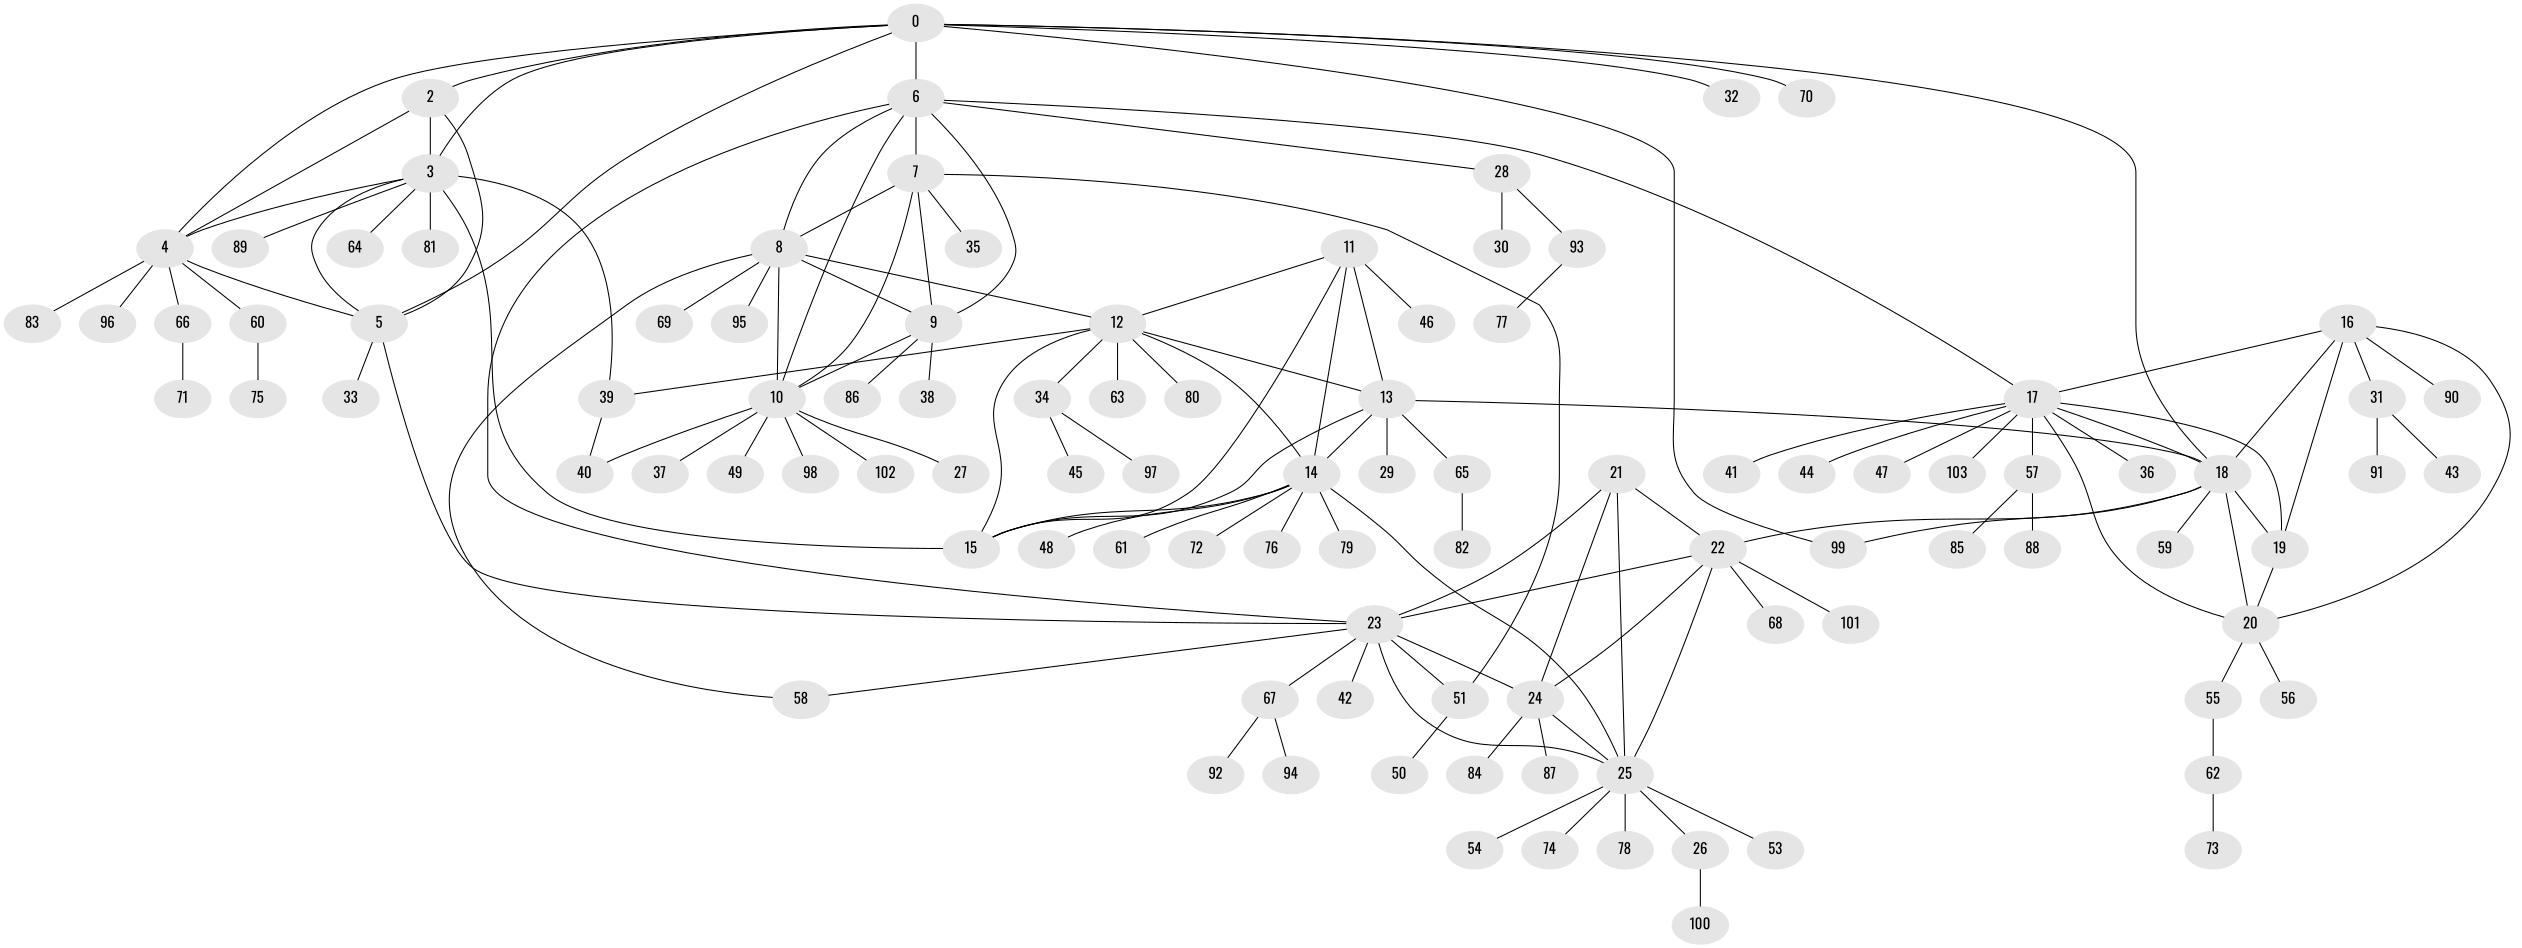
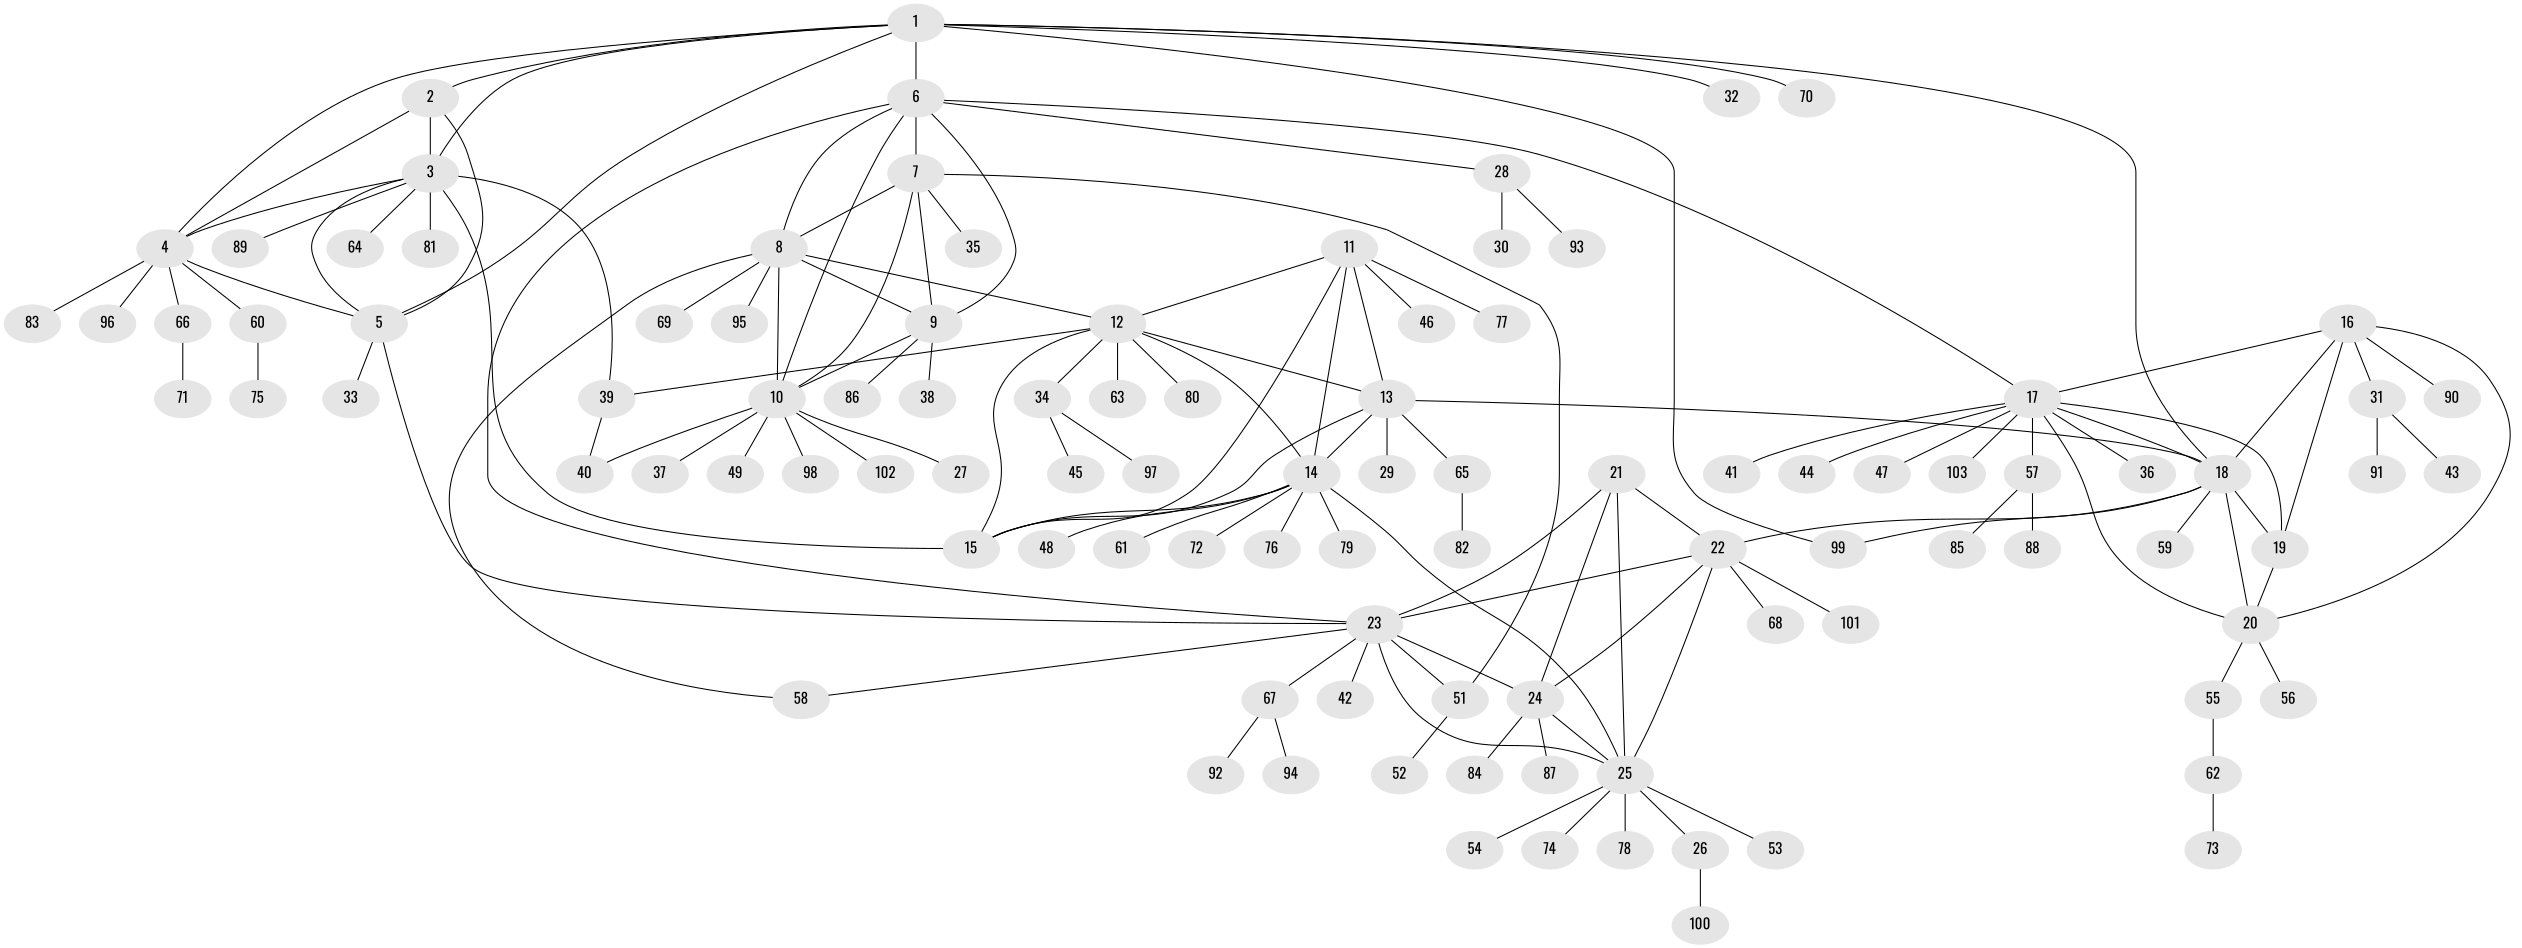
node "0": label "0" -> "1"
edge "93" -- "77": now "11" -- "77"
node "50": label "50" -> "52"
